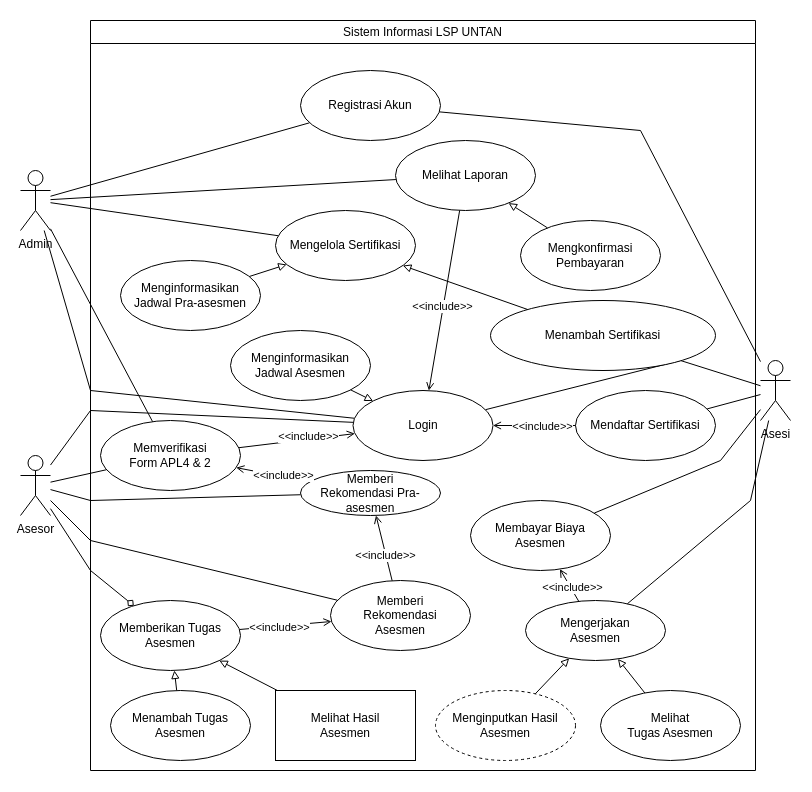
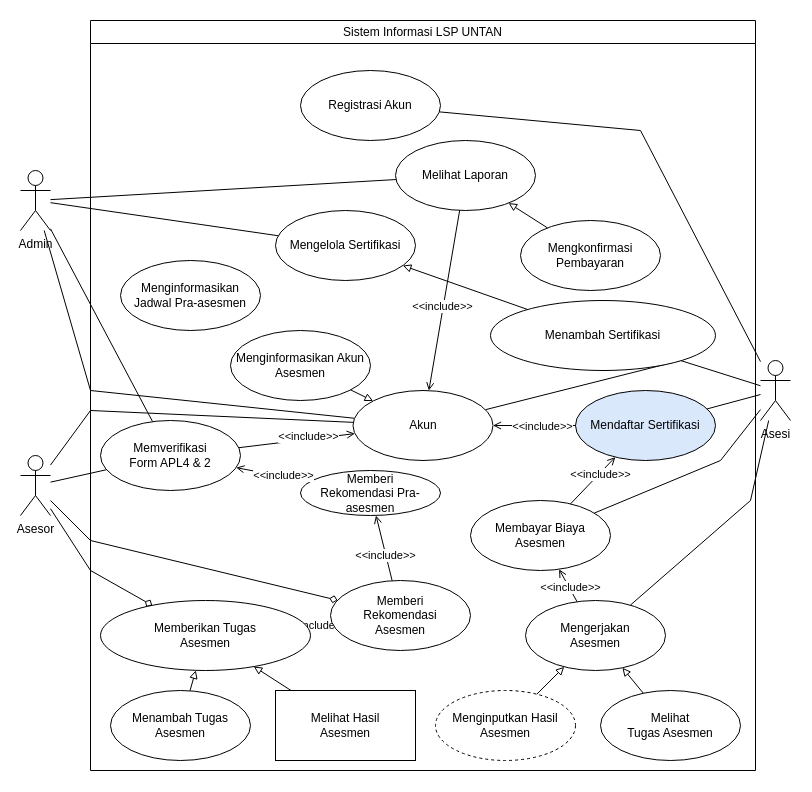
edge "Registrasi Akun" -- "Admin": removed
edge "Menginformasikan Jadwal Pra-asesmen" -> "Mengelola Sertifikasi": removed
node "Menginformasikan Jadwal Asesmen": label "Menginformasikan Jadwal Asesmen" -> "Menginformasikan Akun Asesmen"
node "Login": label "Login" -> "Akun"
node "Mendaftar Sertifikasi": fillcolor #ffffff -> #dae8fc
edge "Membayar Biaya Asesmen" -> "Mendaftar Sertifikasi": added, label "<<include>>"
edge "Asesor" -- "Memberi Rekomendasi Pra-asesmen": removed
edge "Asesor" -- "Memberi Rekomendasi Asesmen": arrowhead none -> diamond
node "Mengerjakan Asesmen": size 140x60 -> 140x70
node "Memberikan Tugas Asesmen": size 140x70 -> 210x70
